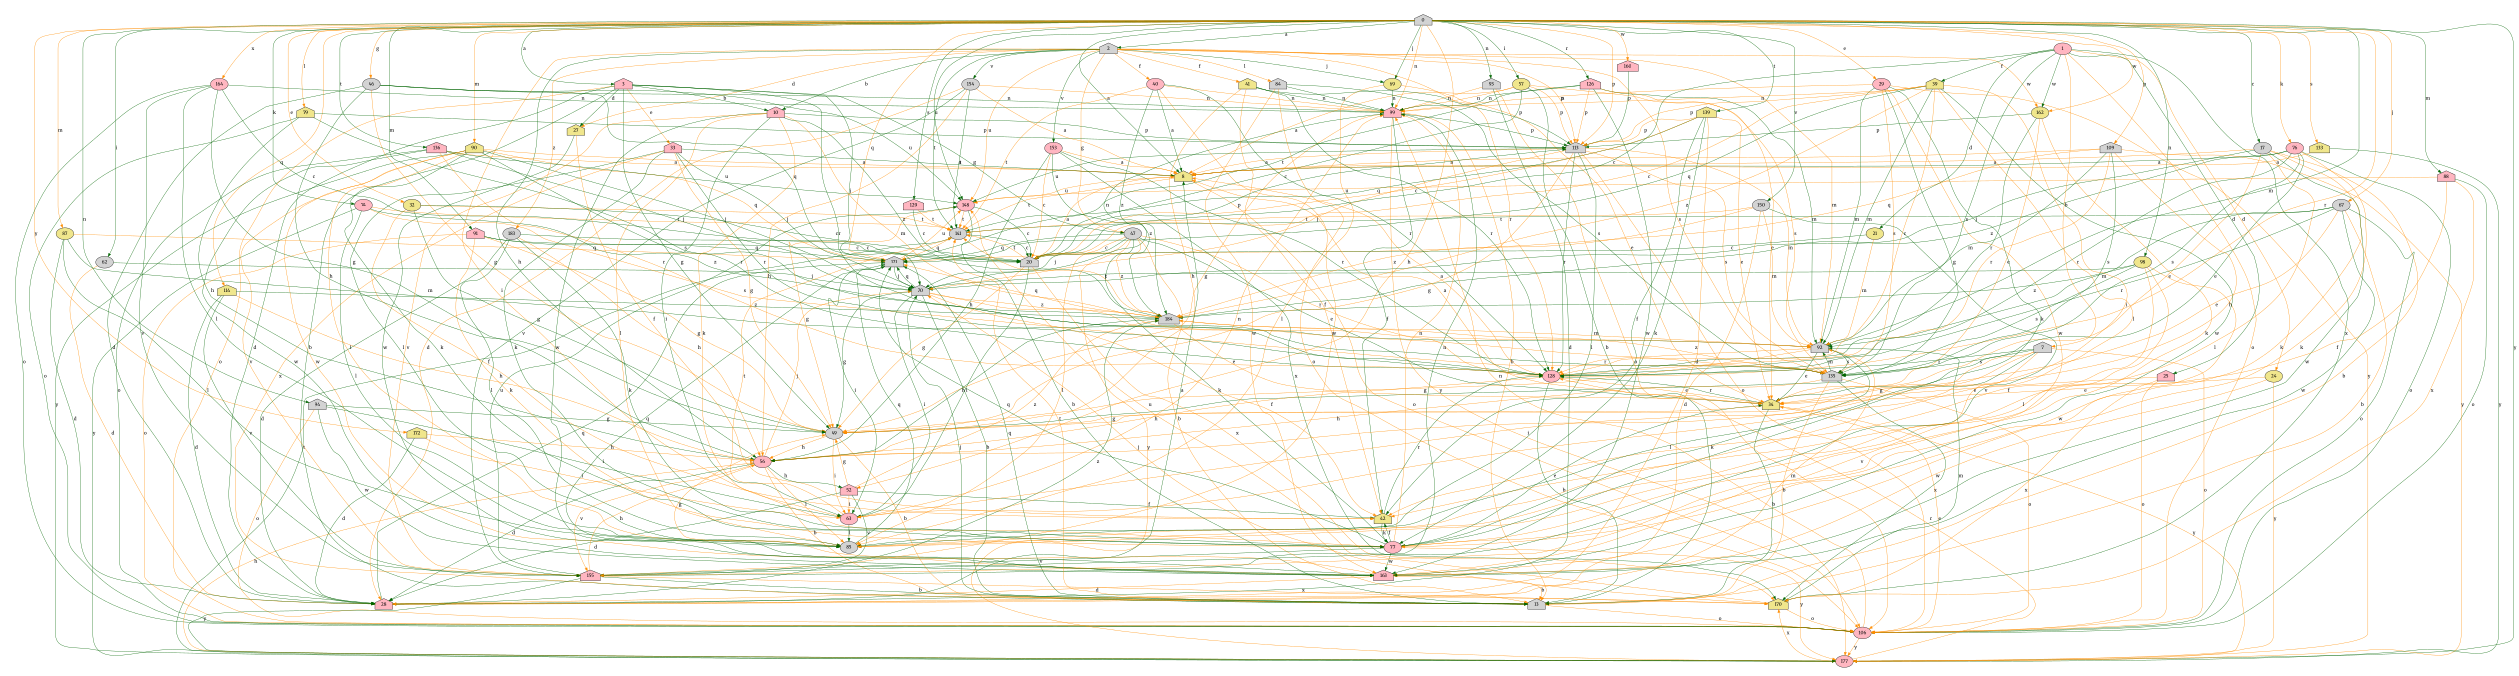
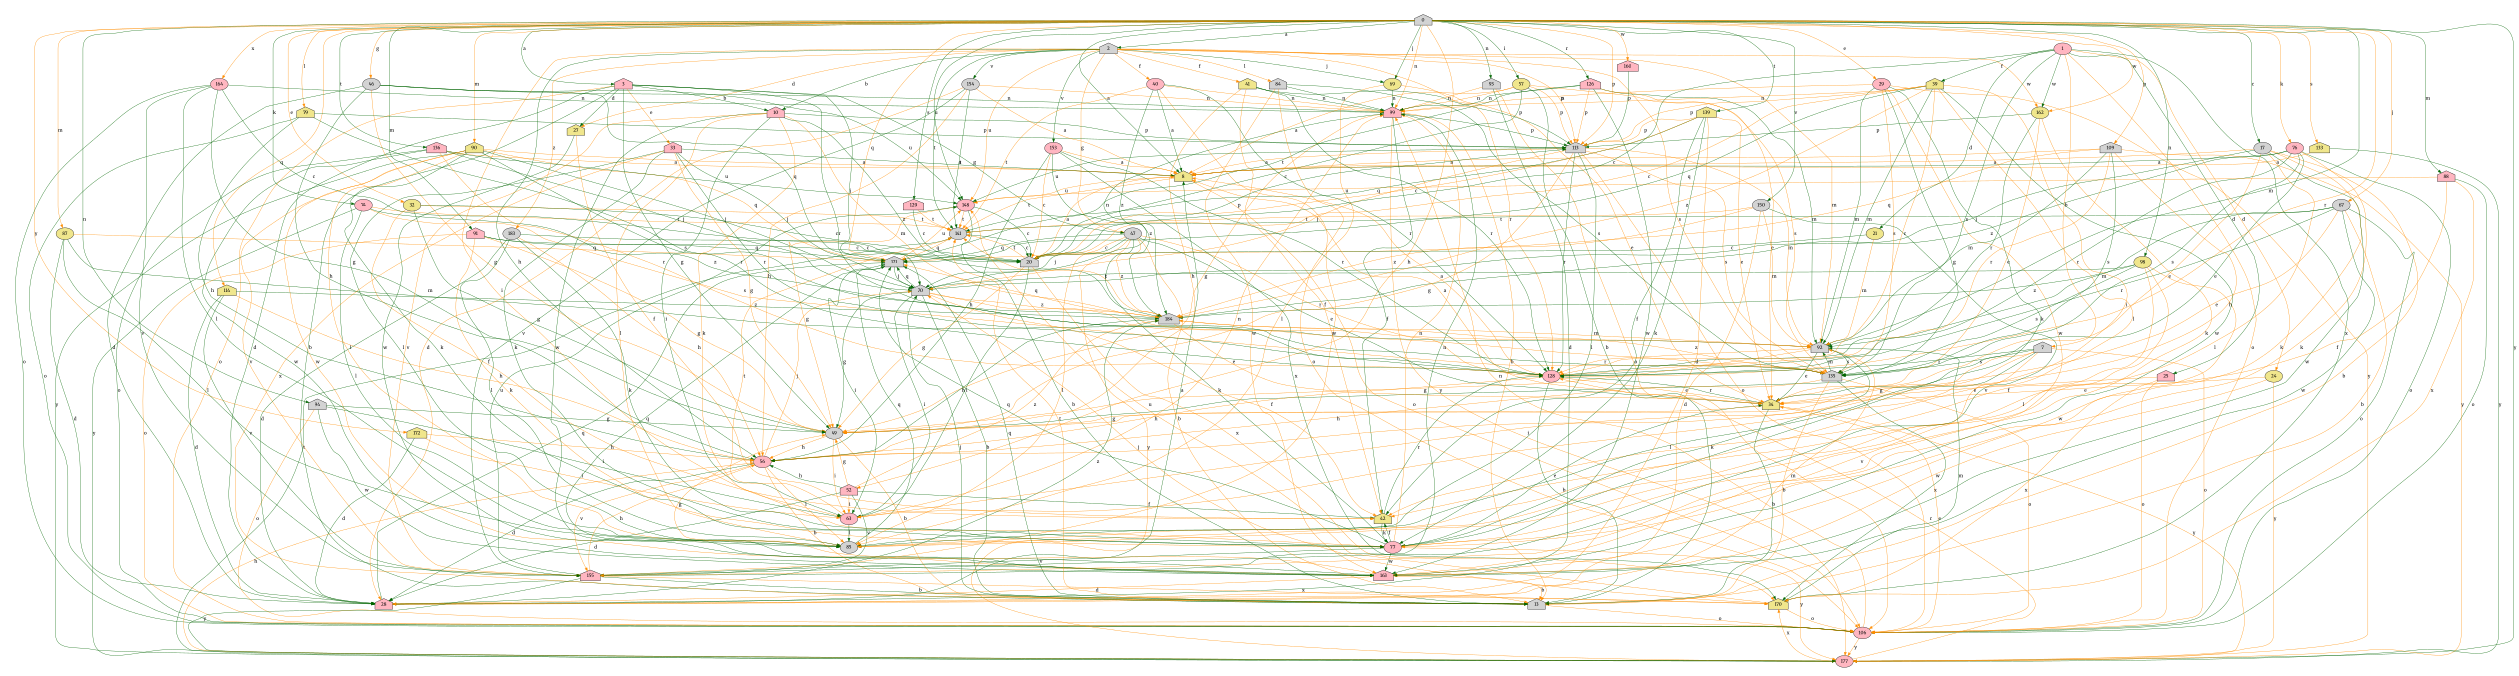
node "62": removed
edge "56" -> "52": reversed
